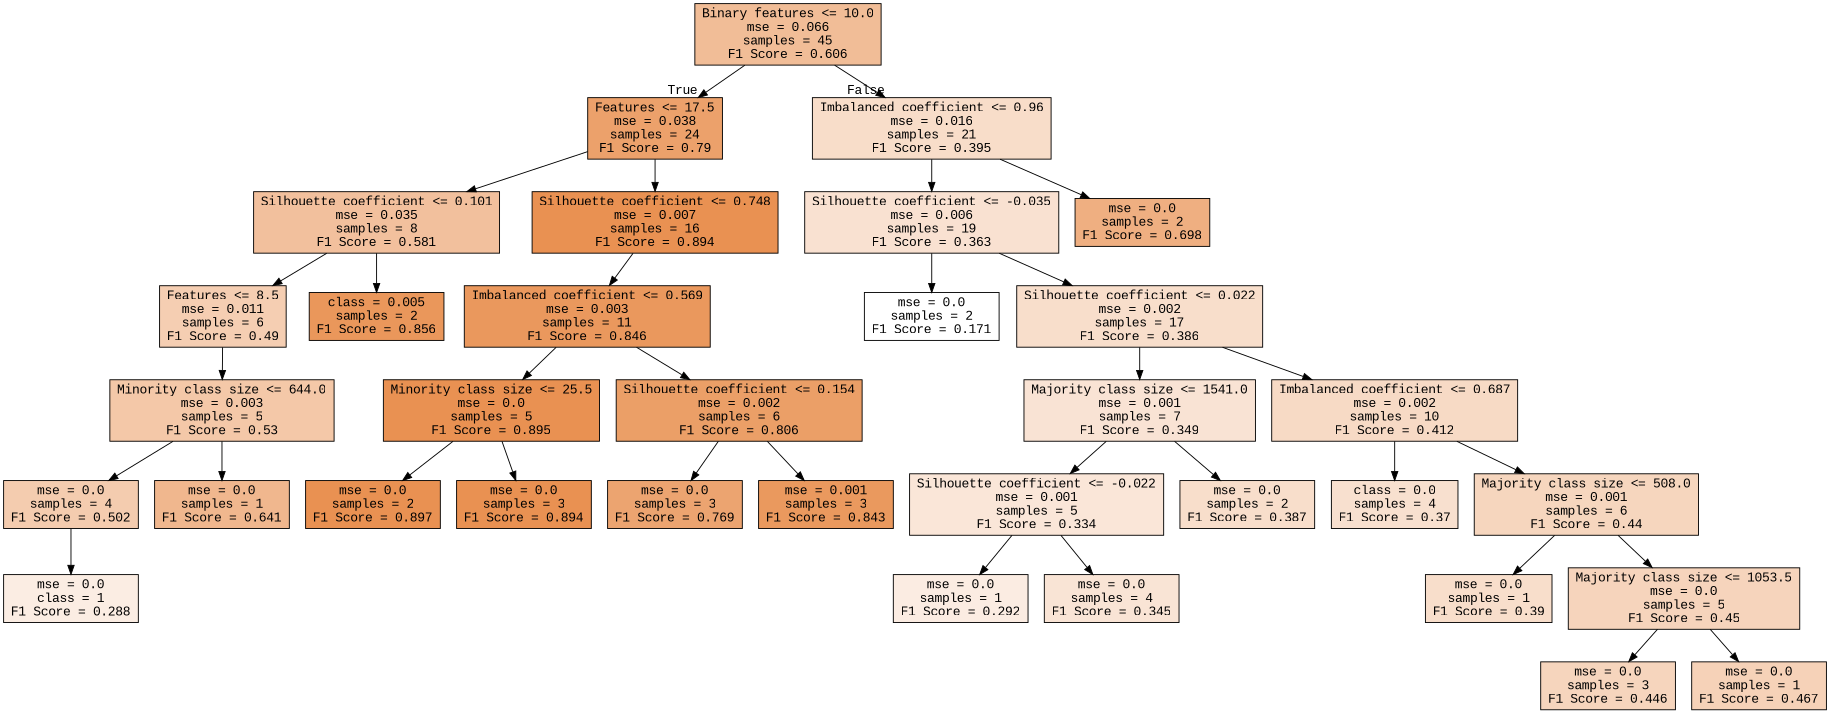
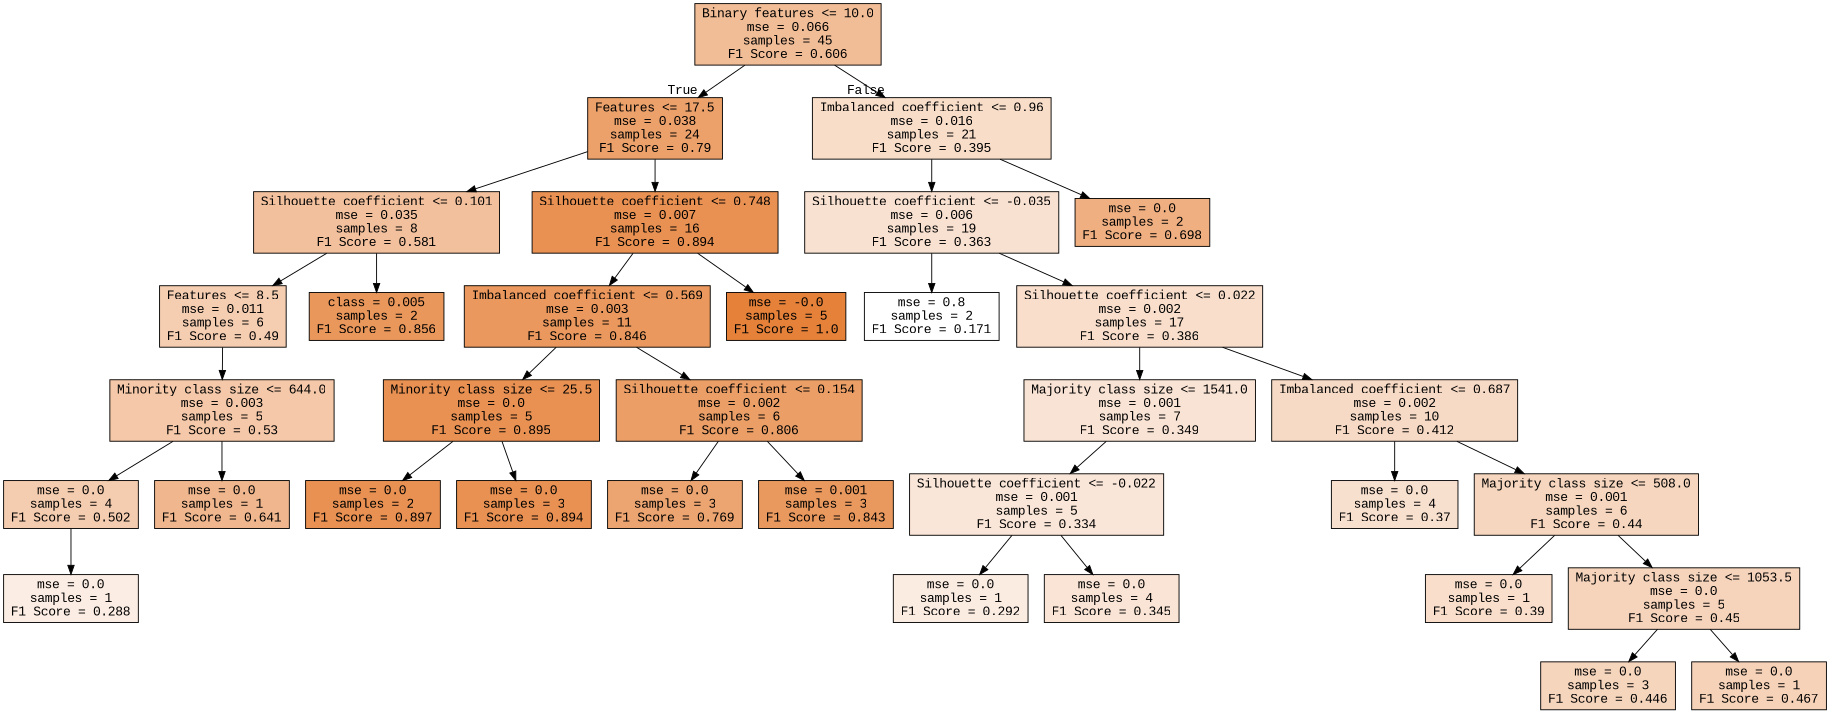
node "mse = -0.0 samples = 5 F1 Score = 1.0": added
node "mse = 0.0 samples = 2 F1 Score = 0.171": label "mse = 0.0 samples = 2 F1 Score = 0.171" -> "mse = 0.8 samples = 2 F1 Score = 0.171"
node "mse = 0.0 samples = 2 F1 Score = 0.387": removed
node "class = 0.0 samples = 4 F1 Score = 0.37": label "class = 0.0 samples = 4 F1 Score = 0.37" -> "mse = 0.0 samples = 4 F1 Score = 0.37"
node "mse = 0.0 class = 1 F1 Score = 0.288": label "mse = 0.0 class = 1 F1 Score = 0.288" -> "mse = 0.0 samples = 1 F1 Score = 0.288"
